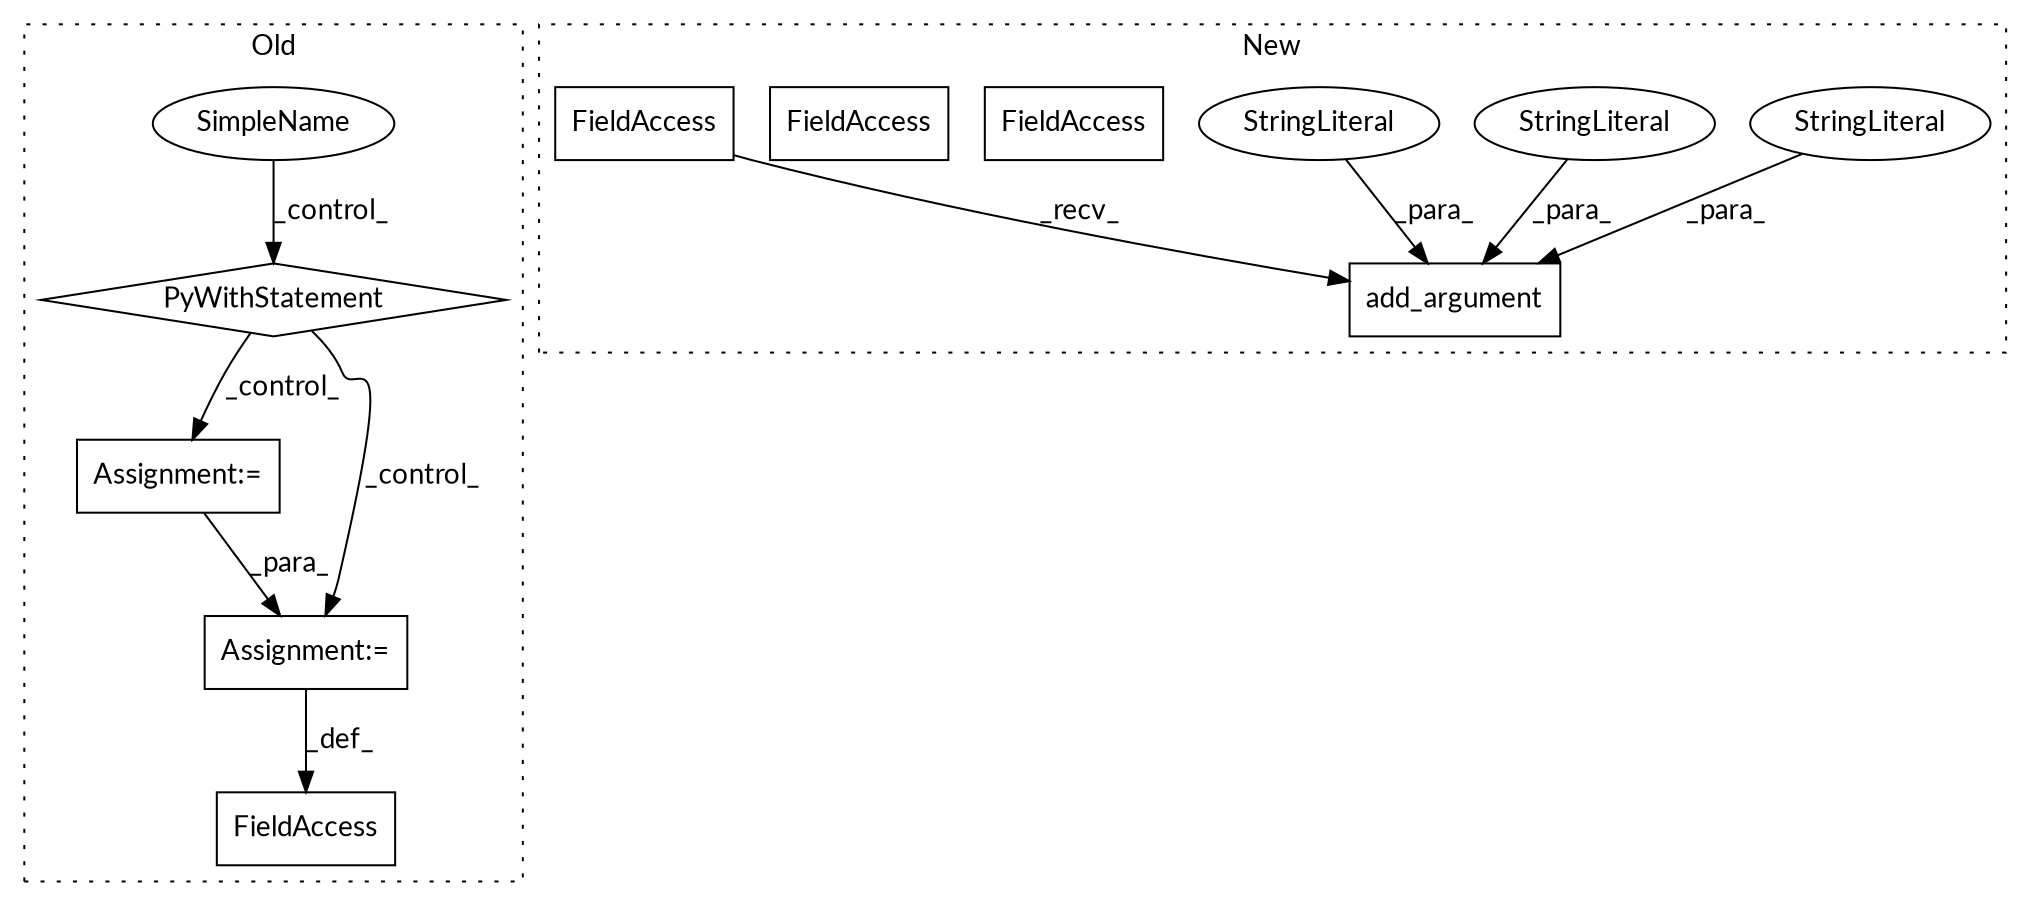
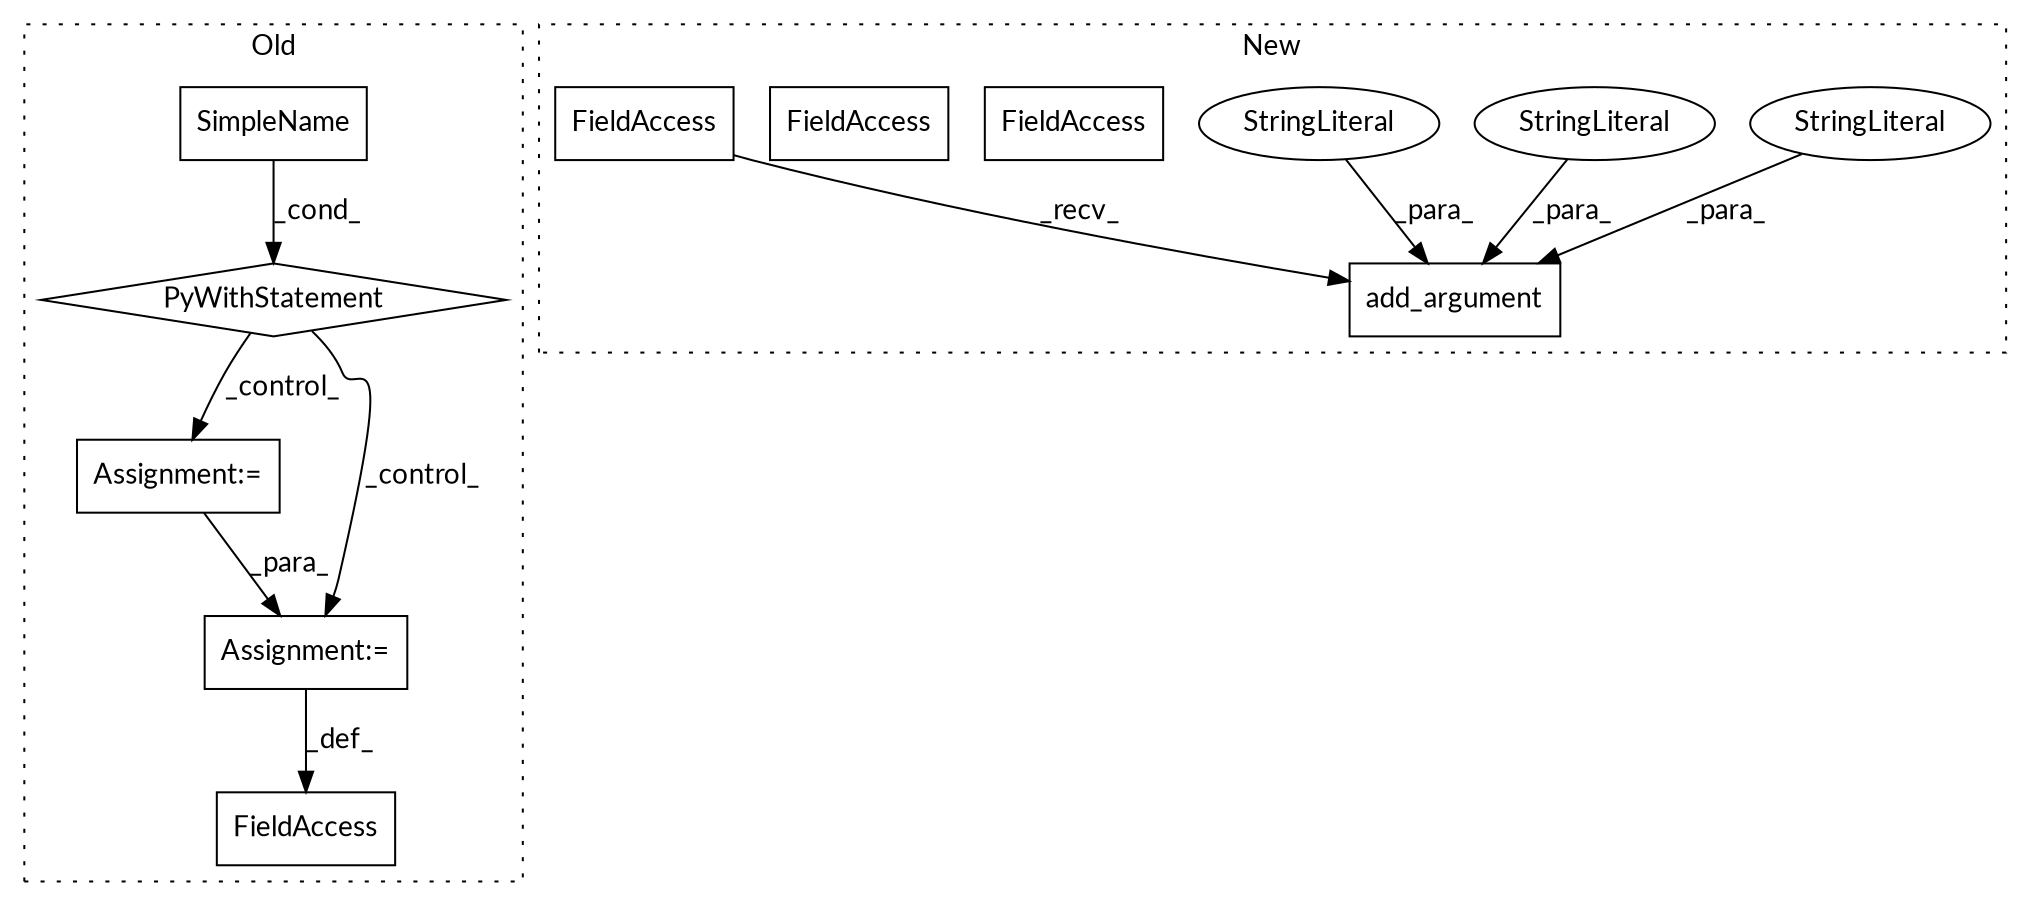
node "SimpleName": shape ellipse -> box
edge "SimpleName" -> "PyWithStatement": label "_control_" -> "_cond_"
